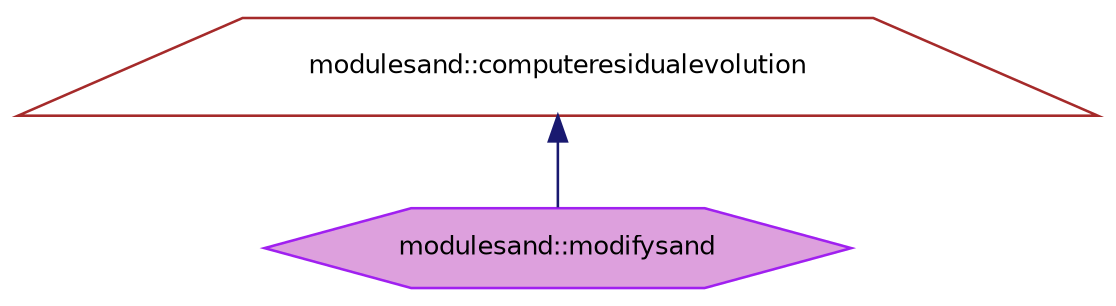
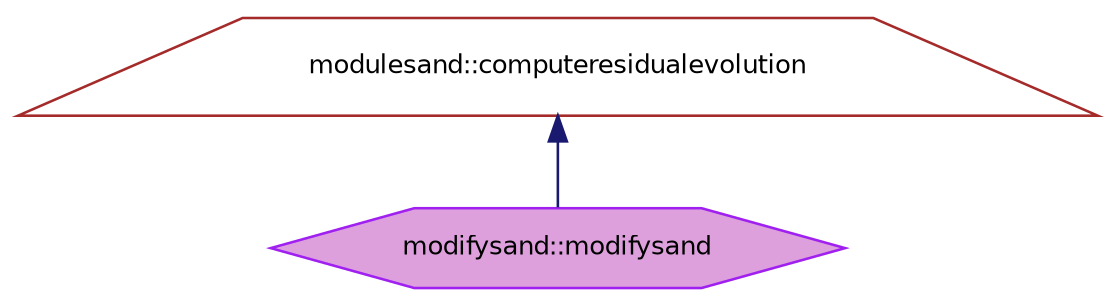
node "modulesand::modifysand": label "modulesand::modifysand" -> "modifysand::modifysand"
